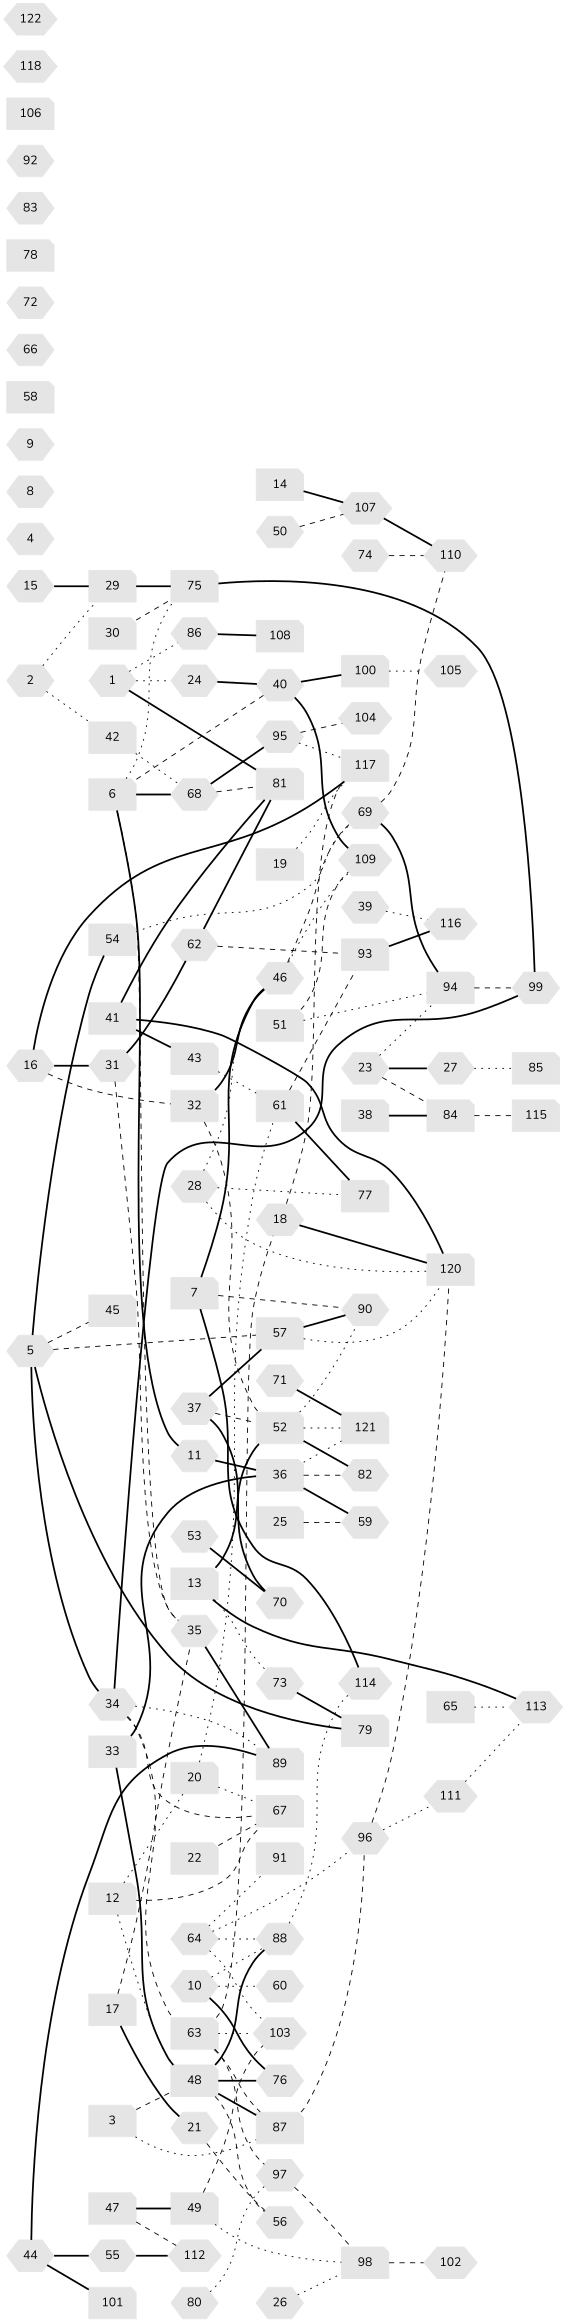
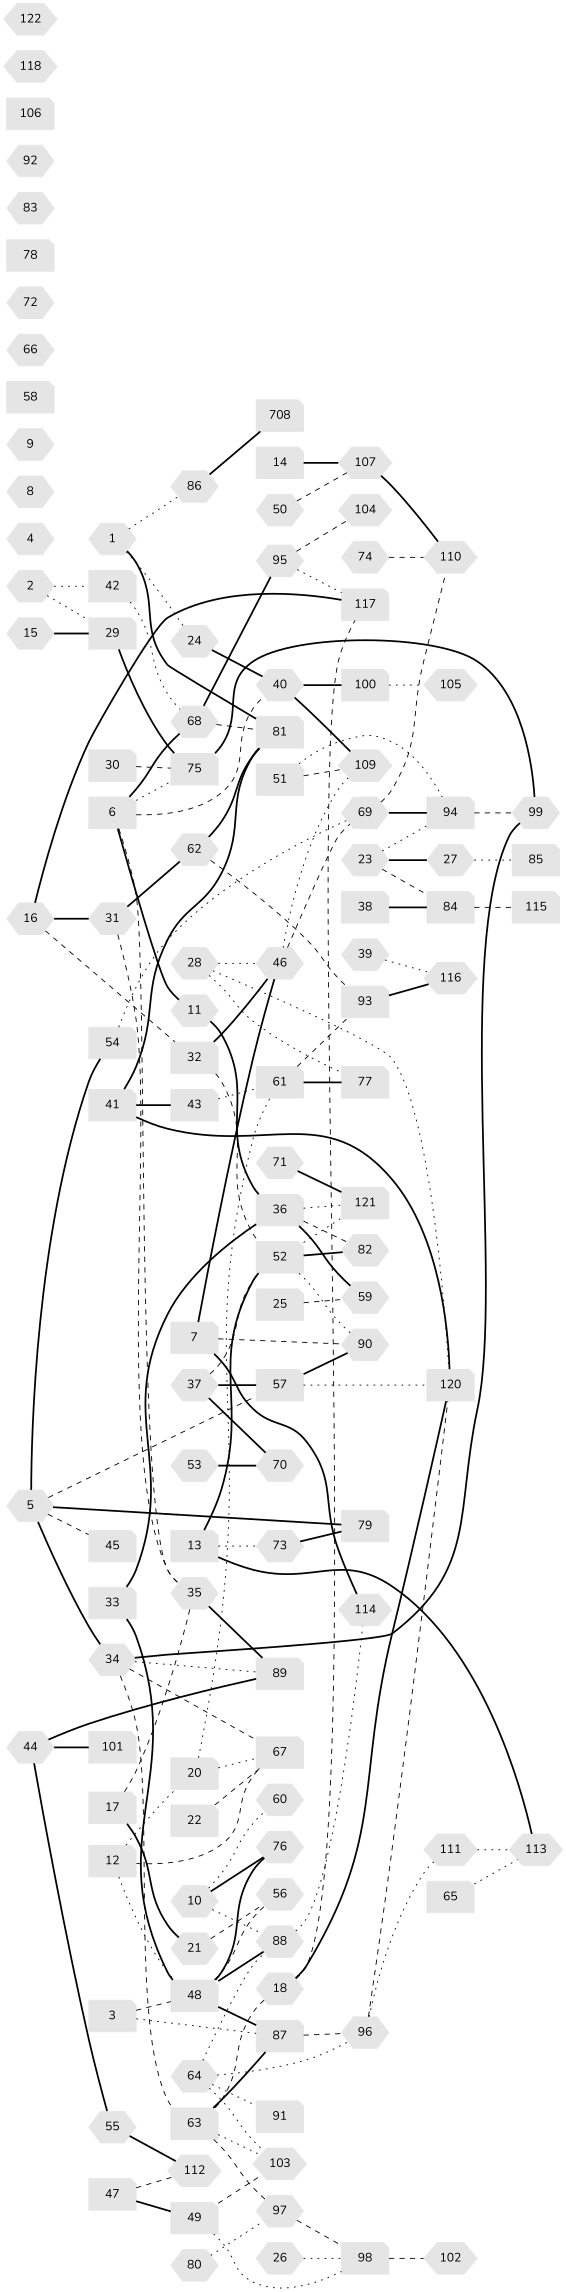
node "108": label "108" -> "708"
node "19": removed
edge "63" -- "87": style dashed -> bold
